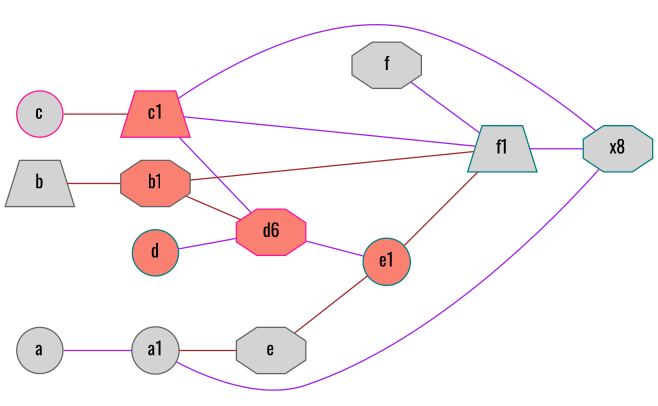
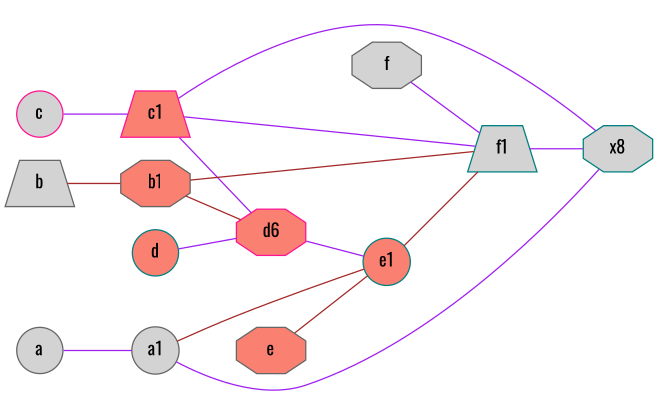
edge "c" -- "c1": color brown -> purple
edge "a1" -- "e": now "a1" -- "e1"
node "e": fillcolor lightgrey -> salmon
